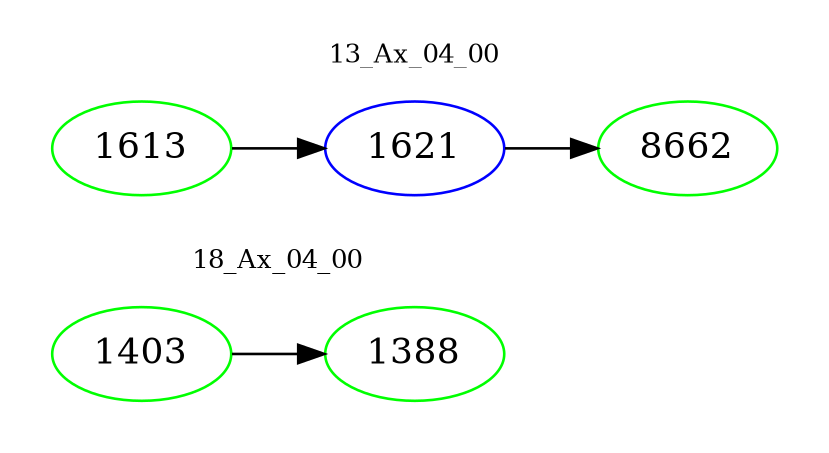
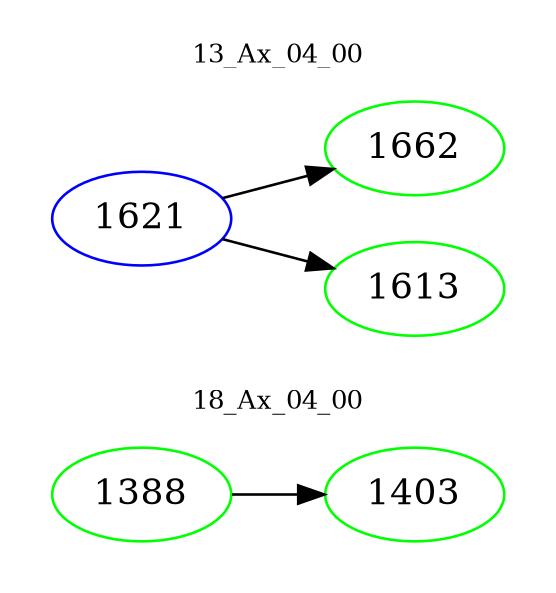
edge "1613" -> "1621": reversed
node "8662": label "8662" -> "1662"
edge "1403" -> "1388": reversed
